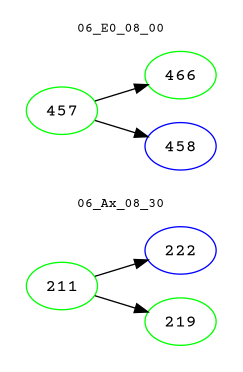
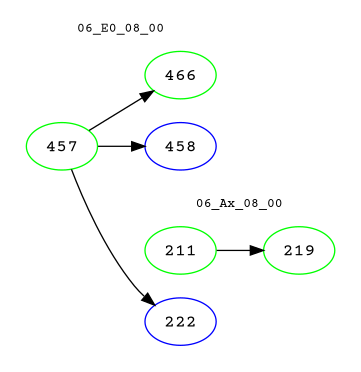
cluster "06_Ax_08_30": label "06_Ax_08_30" -> "06_Ax_08_00"
edge "211" -> "222": now "457" -> "222"
